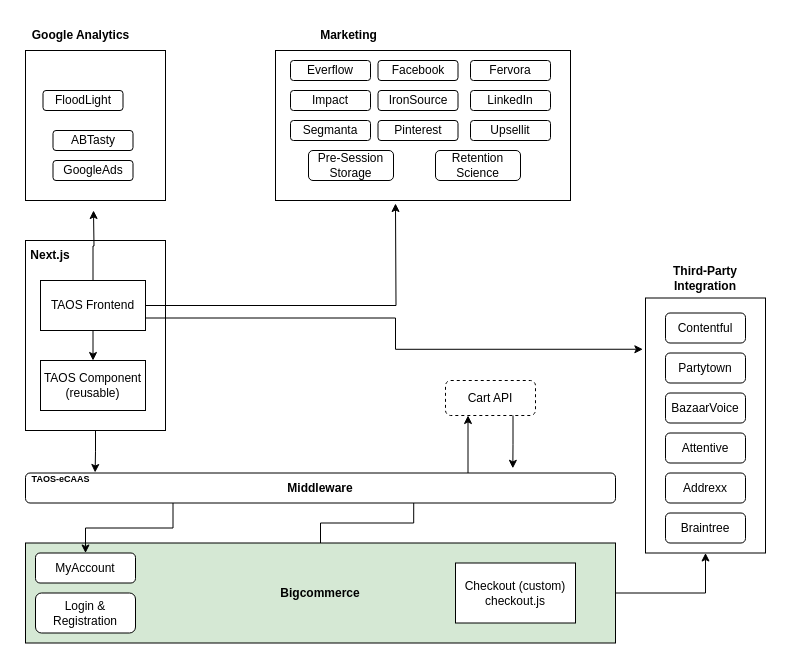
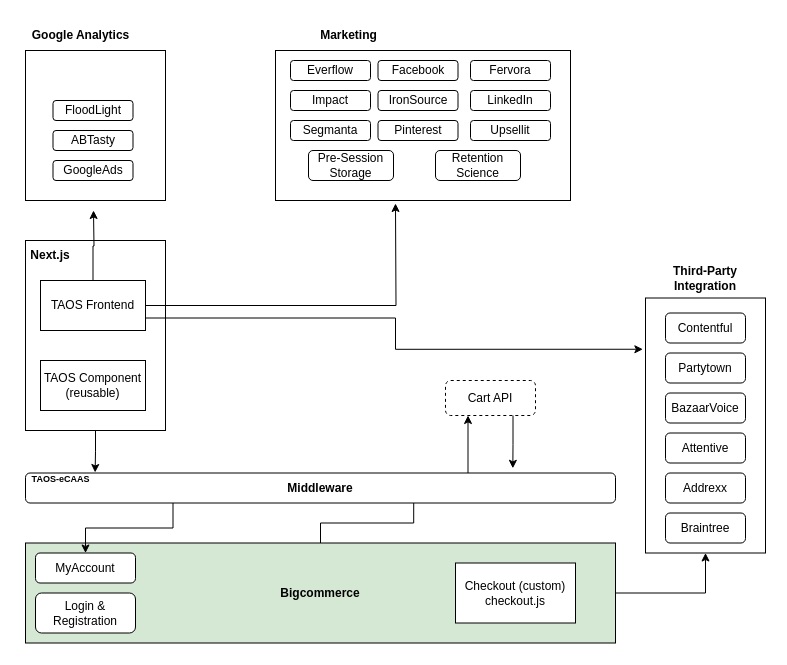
node "FloodLight": moved (83, 101) -> (93, 111)
edge "TAOS Frontend" -> "TAOS Component (reusable)": removed
